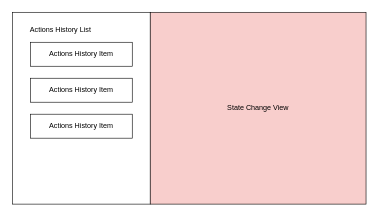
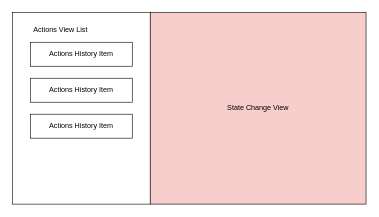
node "Actions History List": label "Actions History List" -> "Actions View List"
